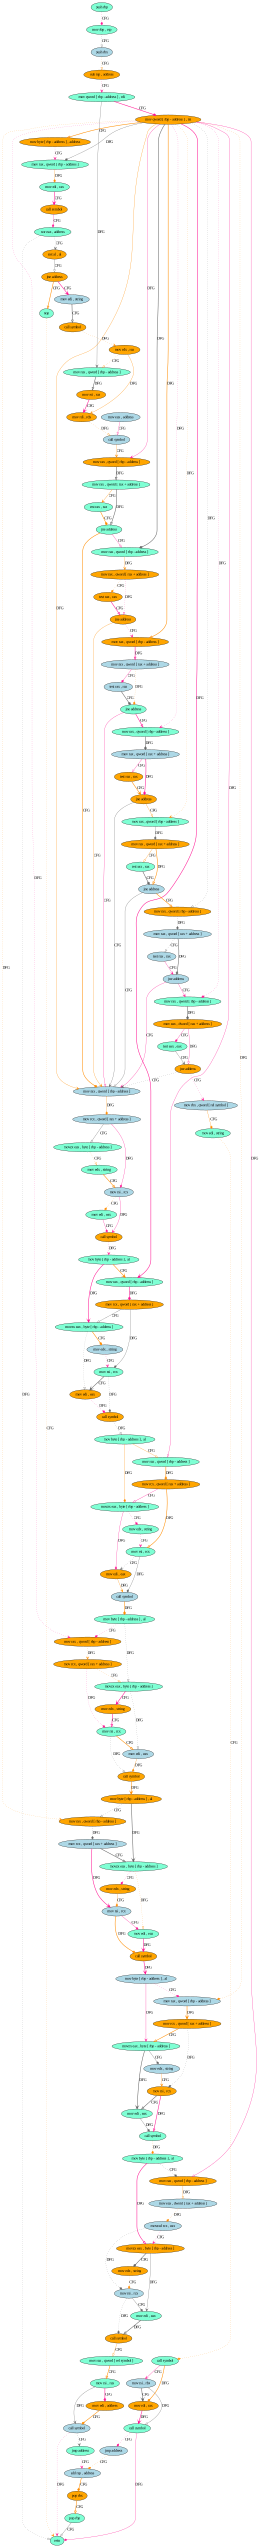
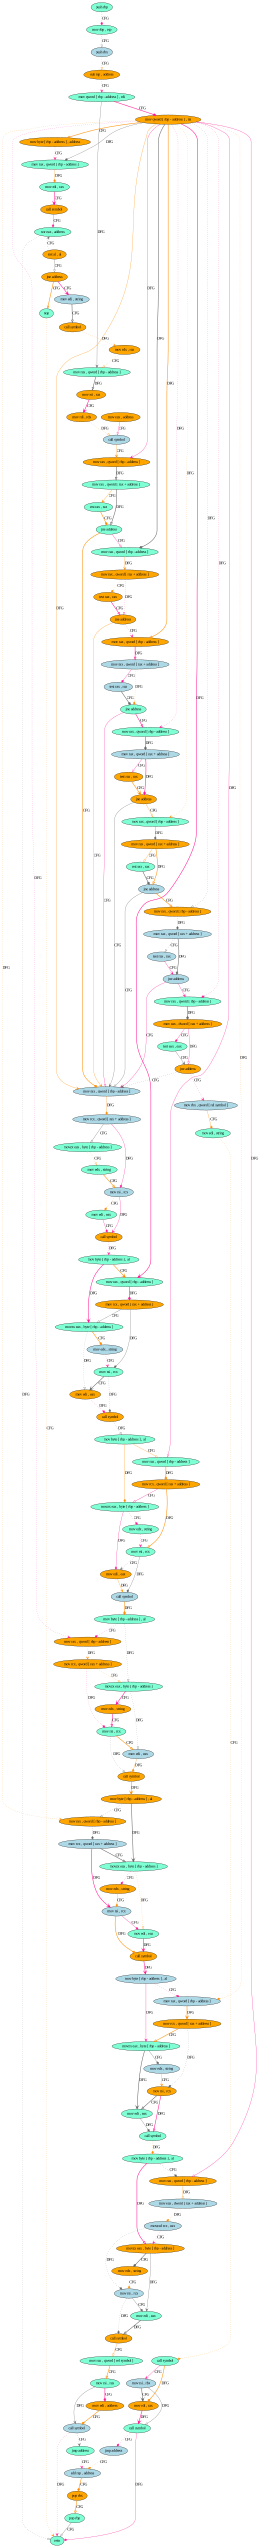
edge "xor eax , address" -> "test al , al": reversed
edge "mov rdx , rax" -> "mov rdi , rdx": removed, label "DFG"
node "mov eax , address": fillcolor lightblue -> orange
